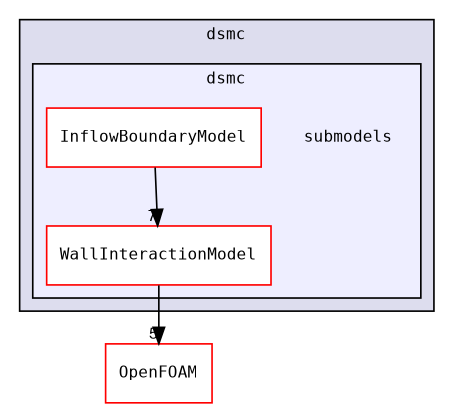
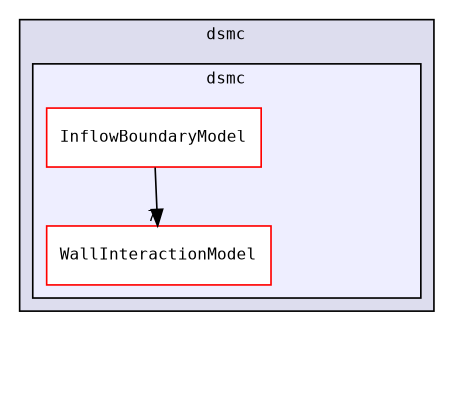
node "submodels": removed
node "OpenFOAM": removed
